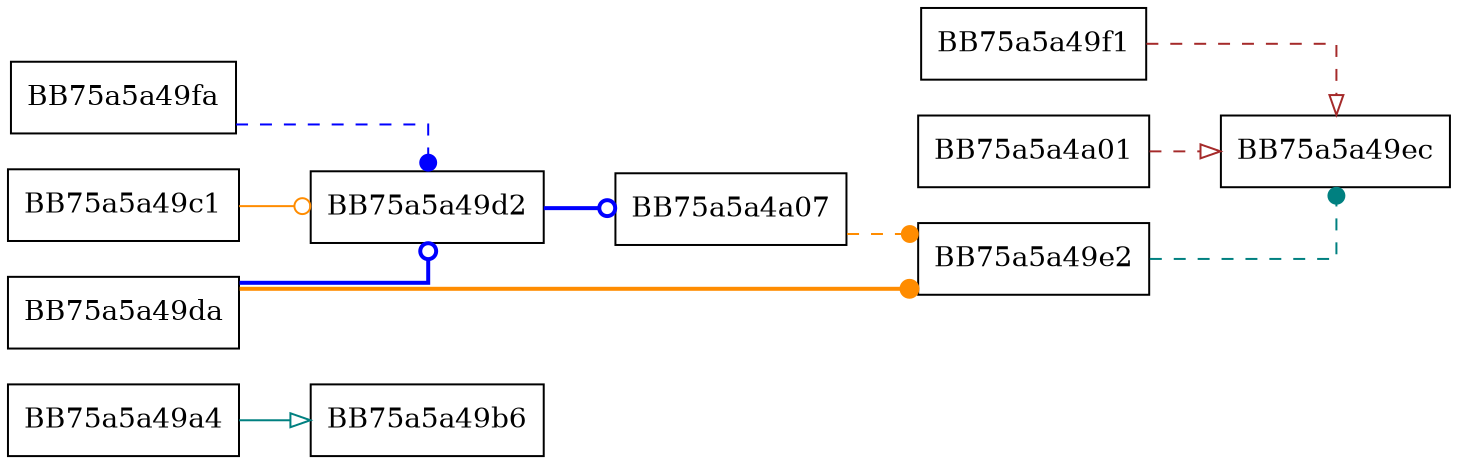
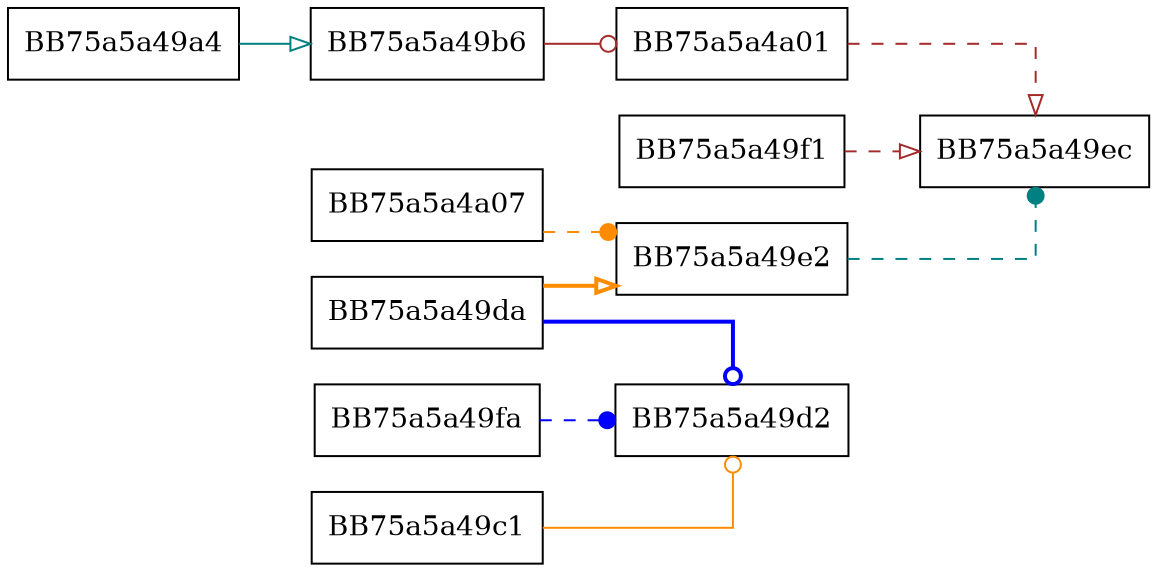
edge "BB75a5a49b6" -> "BB75a5a4a01": added
edge "BB75a5a49d2" -> "BB75a5a4a07": removed
edge "BB75a5a49da" -> "BB75a5a49e2": arrowhead dot -> onormal
